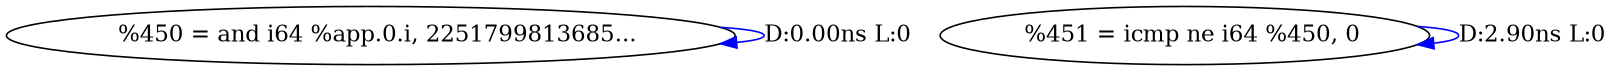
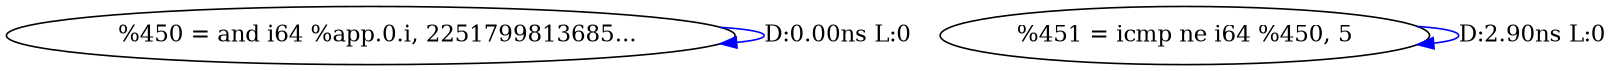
node "%451 = icmp ne i64 %450, 0": label "%451 = icmp ne i64 %450, 0" -> "%451 = icmp ne i64 %450, 5"
